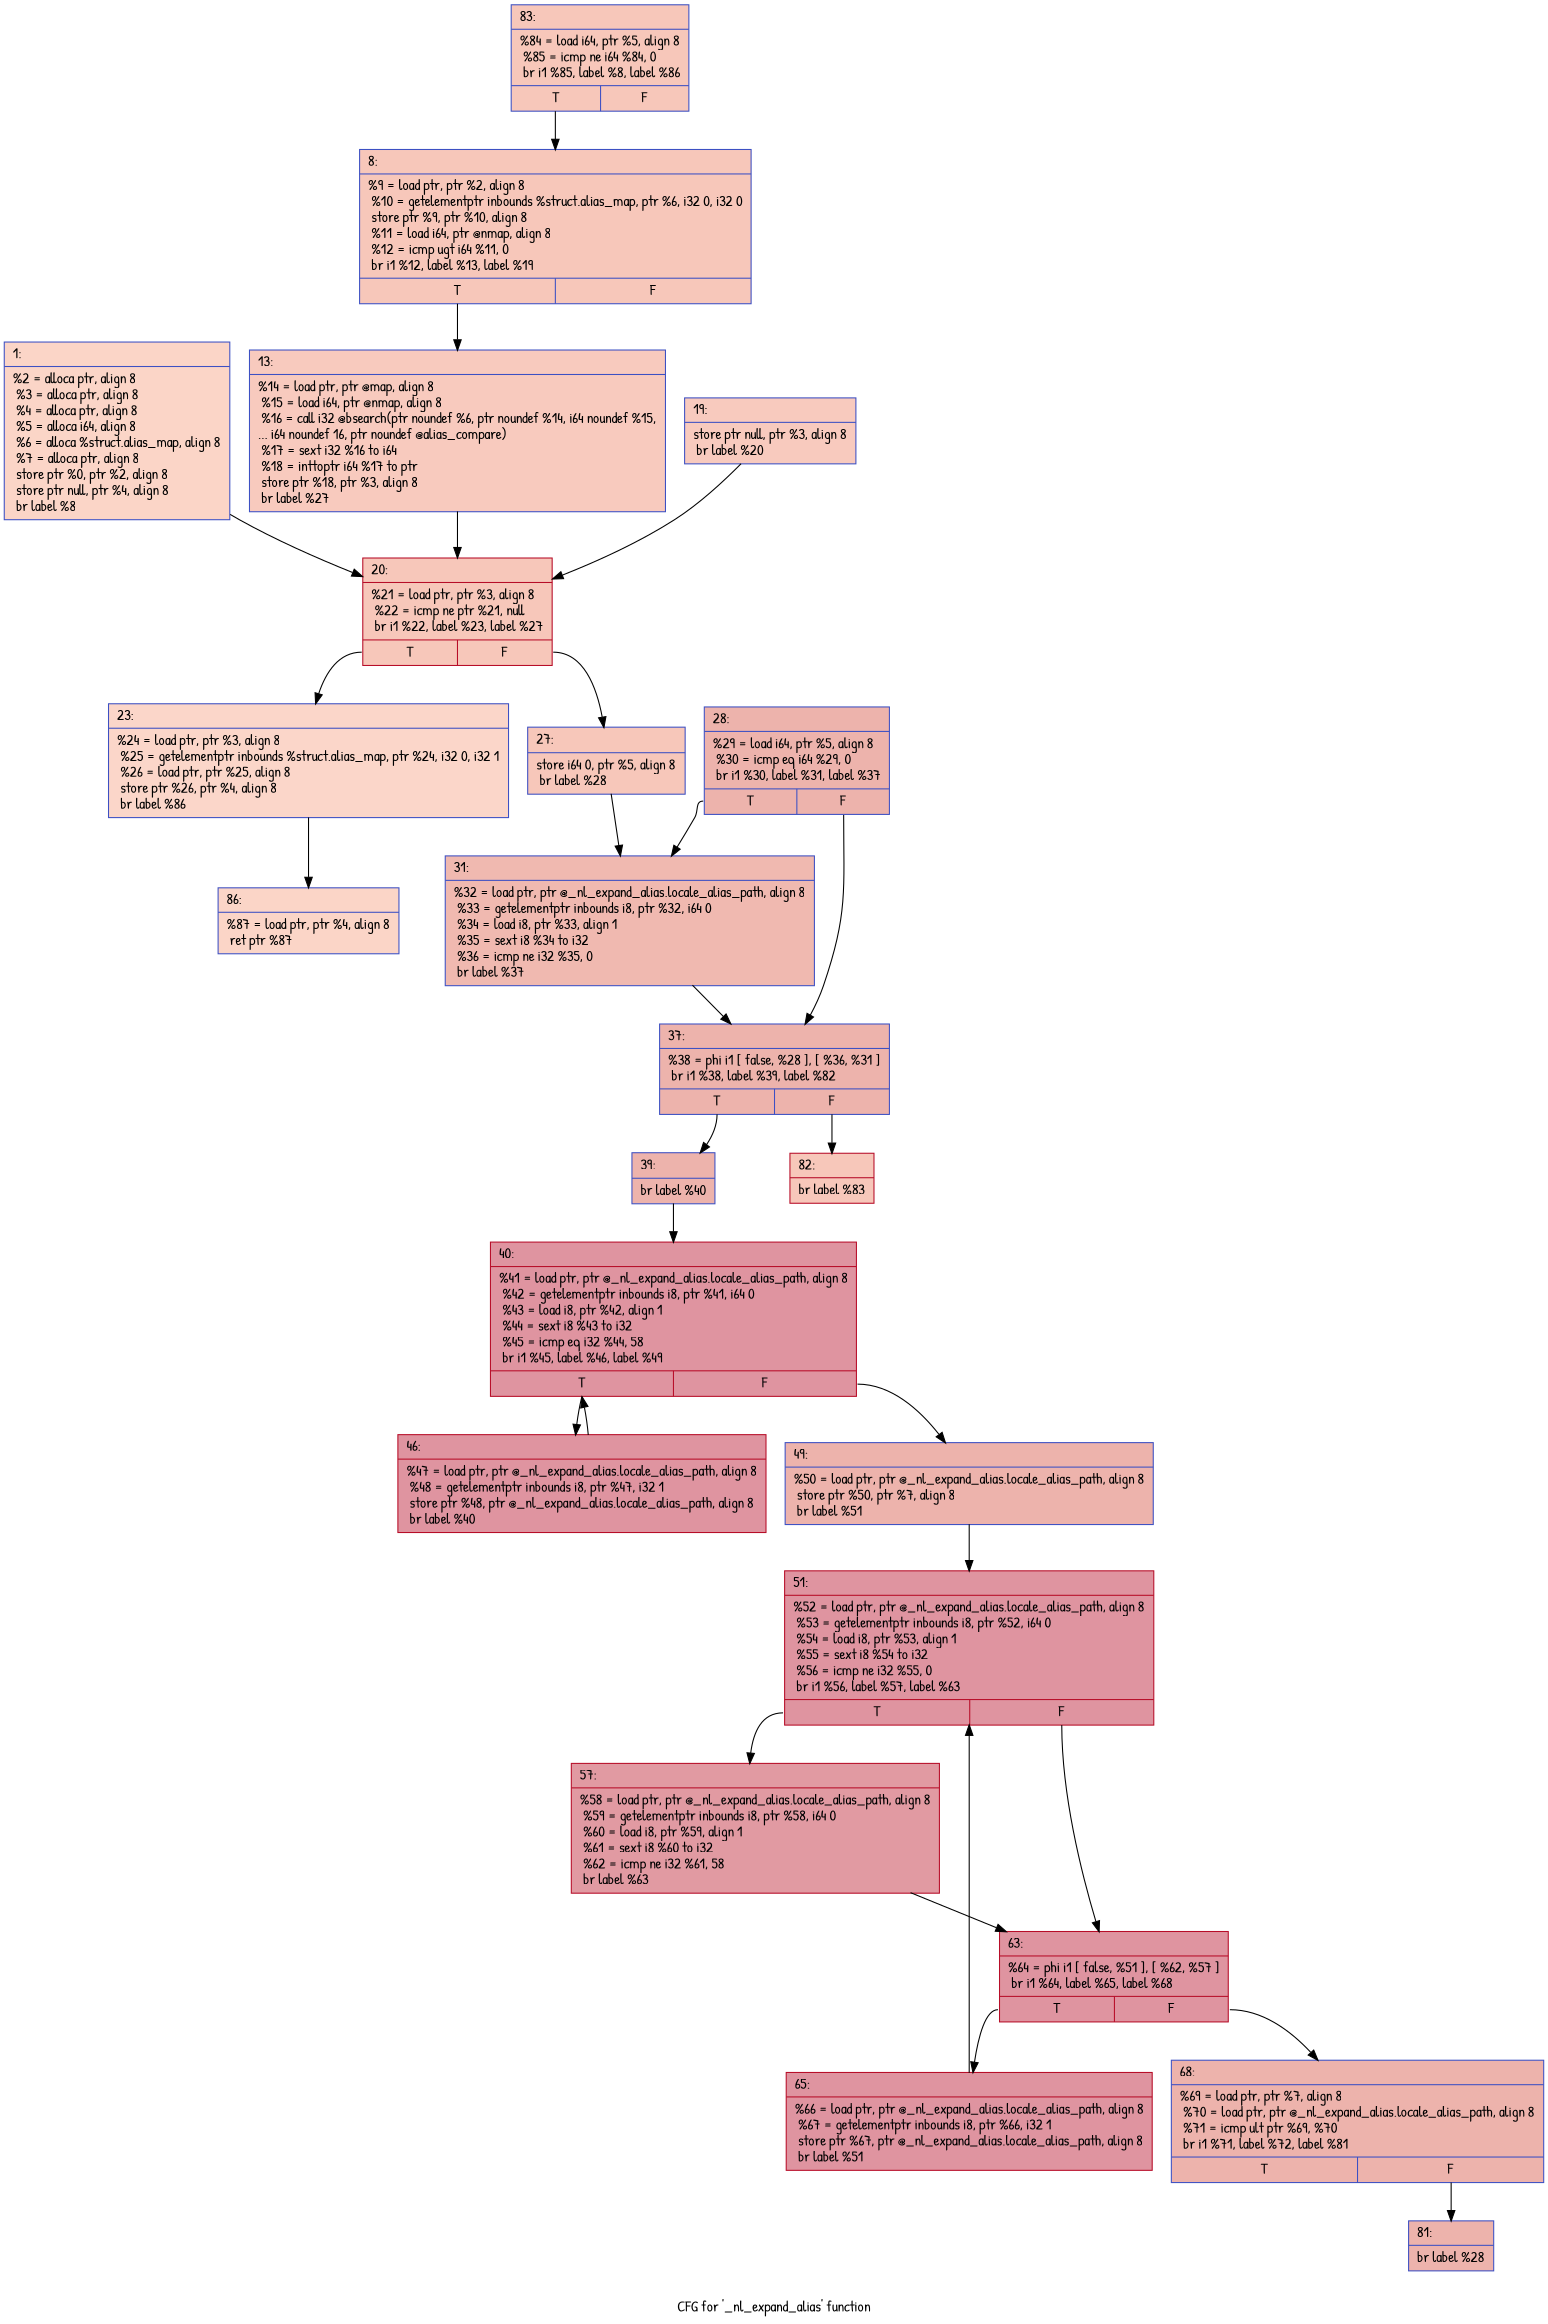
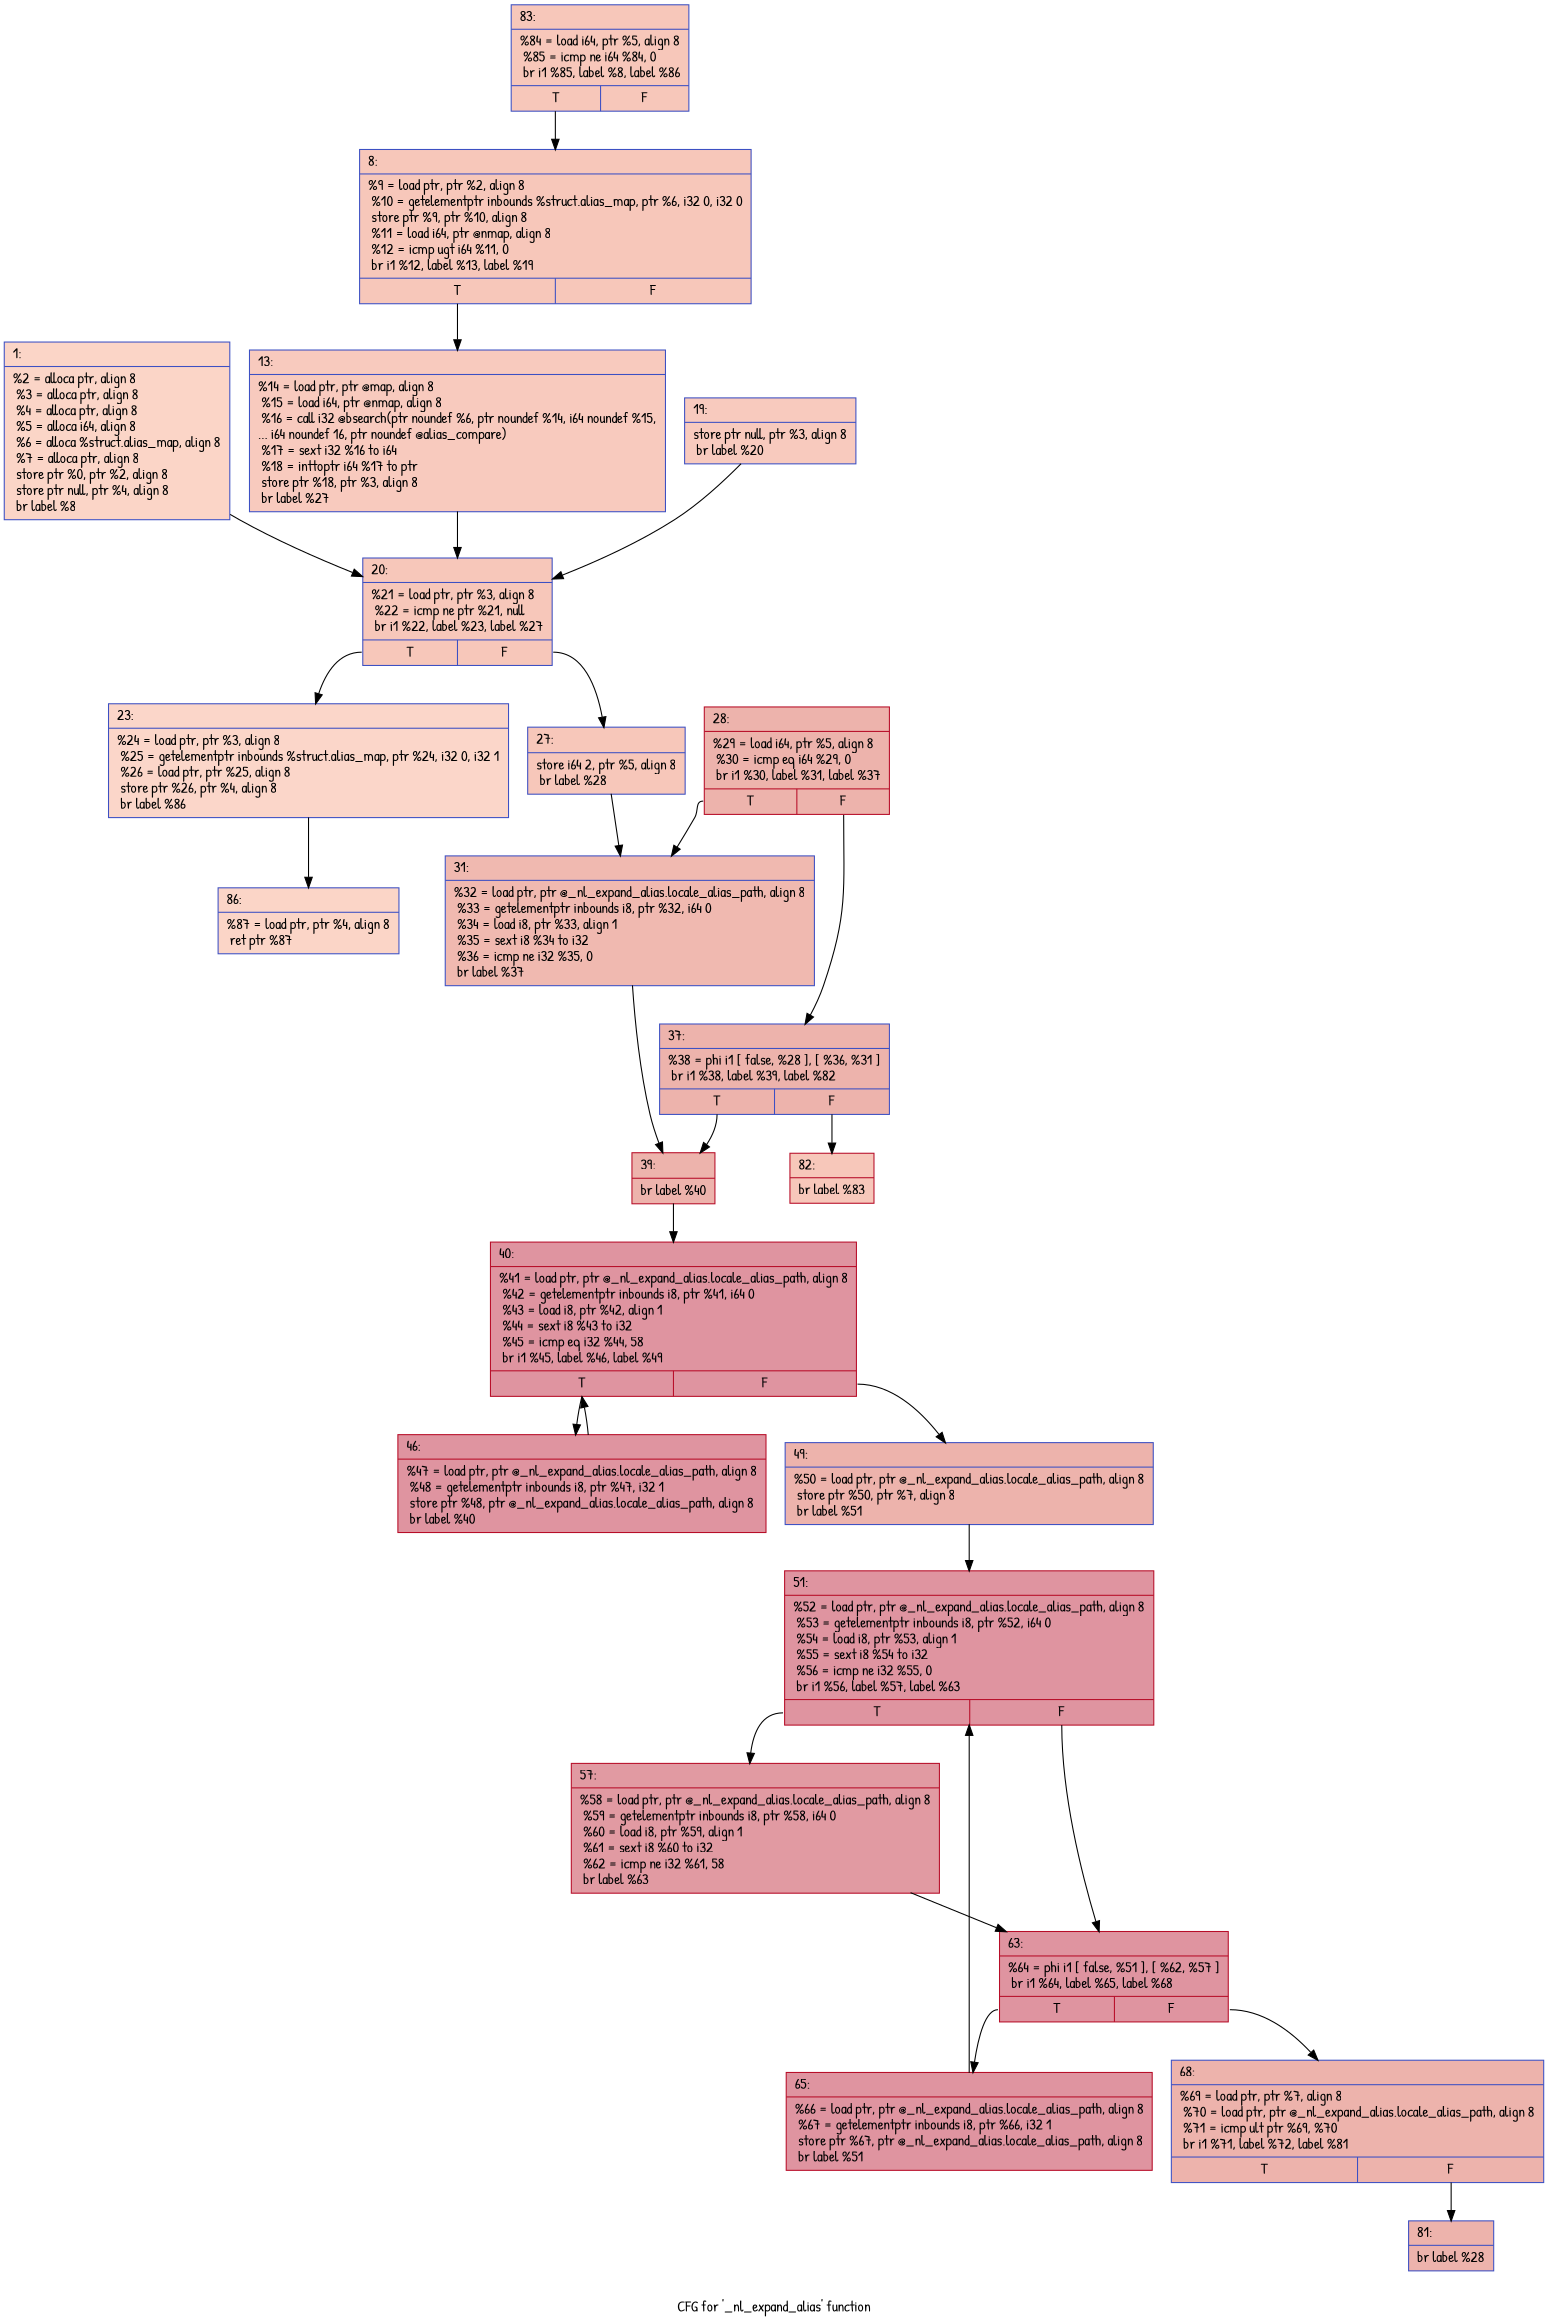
node "20:": color #b70d28ff -> #3d50c3ff
node "28:": color #3d50c3ff -> #b70d28ff
node "27:": text "store i64 0, ptr %5, align 8" -> "store i64 2, ptr %5, align 8"
edge "31:" -> "37:": now "31:" -> "39:"
node "39:": color #3d50c3ff -> #b70d28ff
